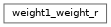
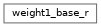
node "weight1_weight_r": label "weight1_weight_r" -> "weight1_base_r"
